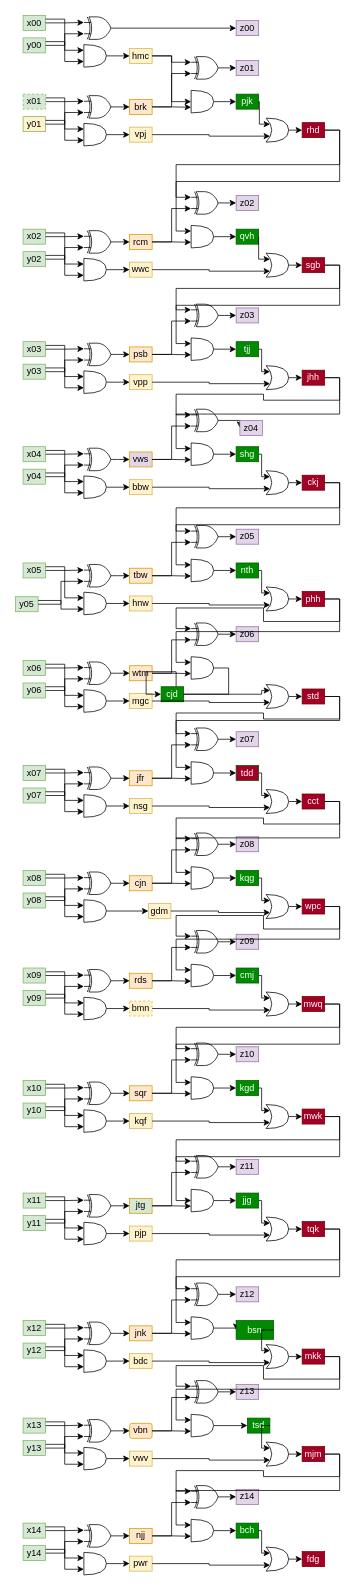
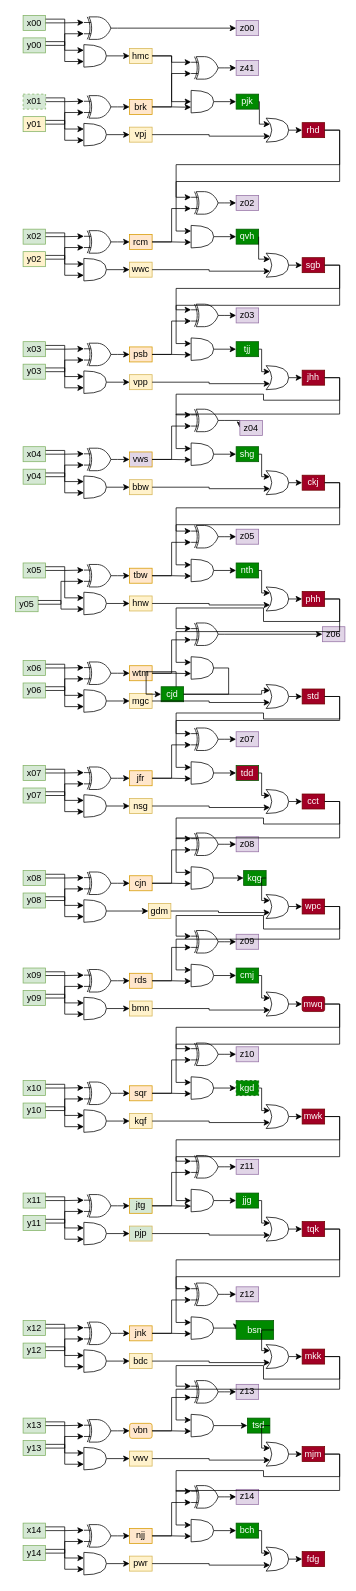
node "z01": label "z01" -> "z41"
node "y02": fillcolor #d5e8d4 -> #fff2cc
node "z06": moved (247, 634) -> (333, 634)
node "kqg": moved (247, 878) -> (255, 878)
node "mwq": shape rectangle -> rounded rectangle
node "bmn": style dashed -> solid
node "kgd": style solid -> dashed
node "pjp": fillcolor #fff2cc -> #d5e8d4
